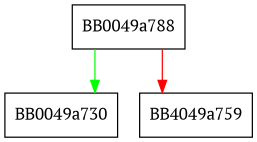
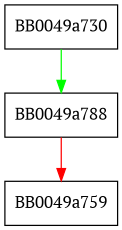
edge "BB0049a788" -> "BB0049a730": reversed
node "BB4049a759": label "BB4049a759" -> "BB0049a759"
